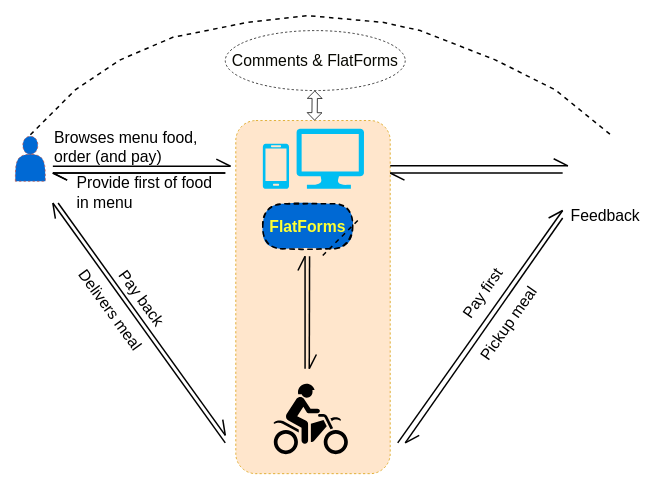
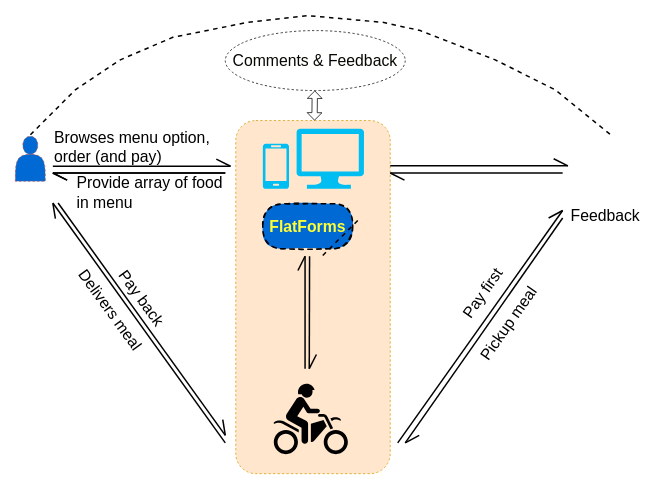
node "Comments & FlatForms": label "Comments & FlatForms" -> "Comments & Feedback"
node "Browses menu food, order (and pay)": label "Browses menu food, order (and pay)" -> "Browses menu option, order (and pay)"
node "Provide first of food in menu": label "Provide first of food in menu" -> "Provide array of food in menu"
